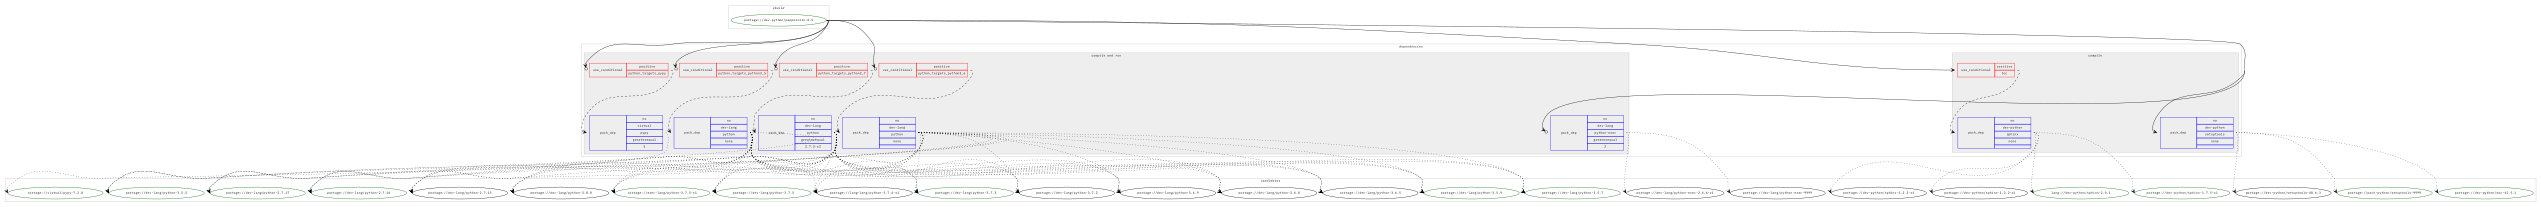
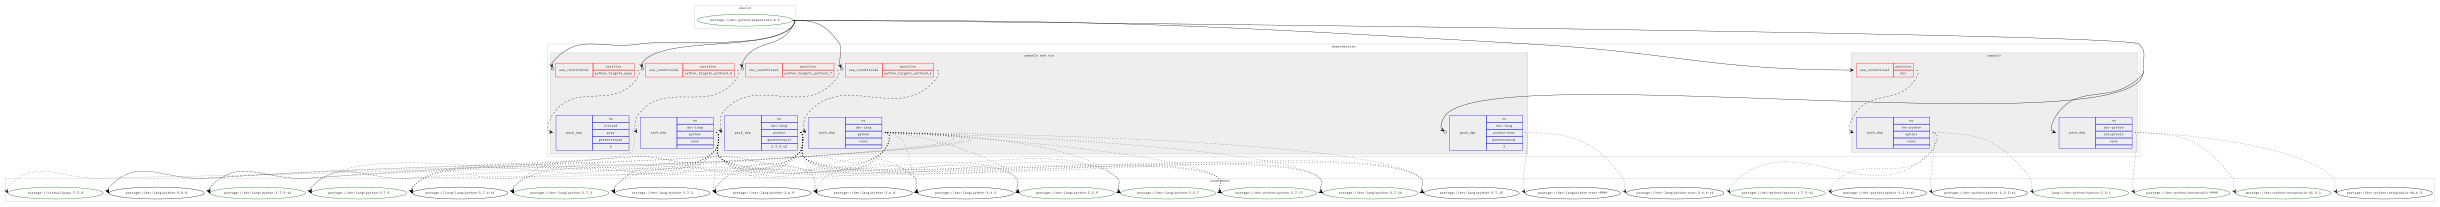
node "portage://dev-lang/python-3.5.5": removed
node "portage://dev-lang/python-2.7.17": label "portage://dev-lang/python-2.7.17" -> "portage://dev-python/python-2.7.17"
node "portage://exec-lang/python-3.7.5-r1": label "portage://exec-lang/python-3.7.5-r1" -> "portage://dev-lang/python-3.7.5-r1"
node "portage://pack-python/setuptools-9999": label "portage://pack-python/setuptools-9999" -> "portage://dev-python/setuptools-9999"
node "portage://dev-python/doc-41.5.1": label "portage://dev-python/doc-41.5.1" -> "portage://dev-python/setuptools-41.5.1"
